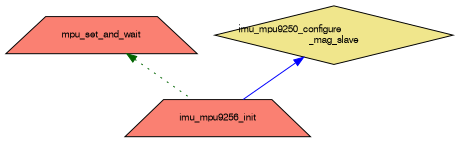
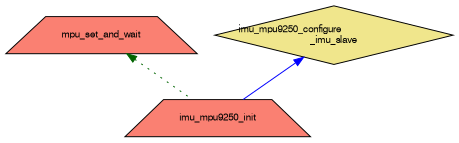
node "imu_mpu9250_configure _mag_slave": label "imu_mpu9250_configure _mag_slave" -> "imu_mpu9250_configure _imu_slave"
node "imu_mpu9256_init": label "imu_mpu9256_init" -> "imu_mpu9250_init"
